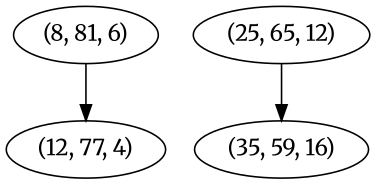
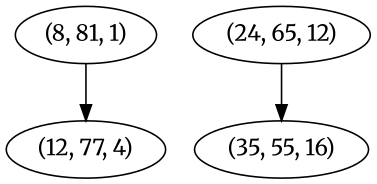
node "(8, 81, 6)": label "(8, 81, 6)" -> "(8, 81, 1)"
node "(25, 65, 12)": label "(25, 65, 12)" -> "(24, 65, 12)"
node "(35, 59, 16)": label "(35, 59, 16)" -> "(35, 55, 16)"
